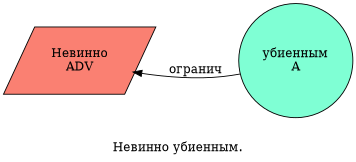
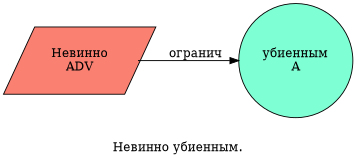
edge "убиенным A" -> "Невинно ADV": reversed
